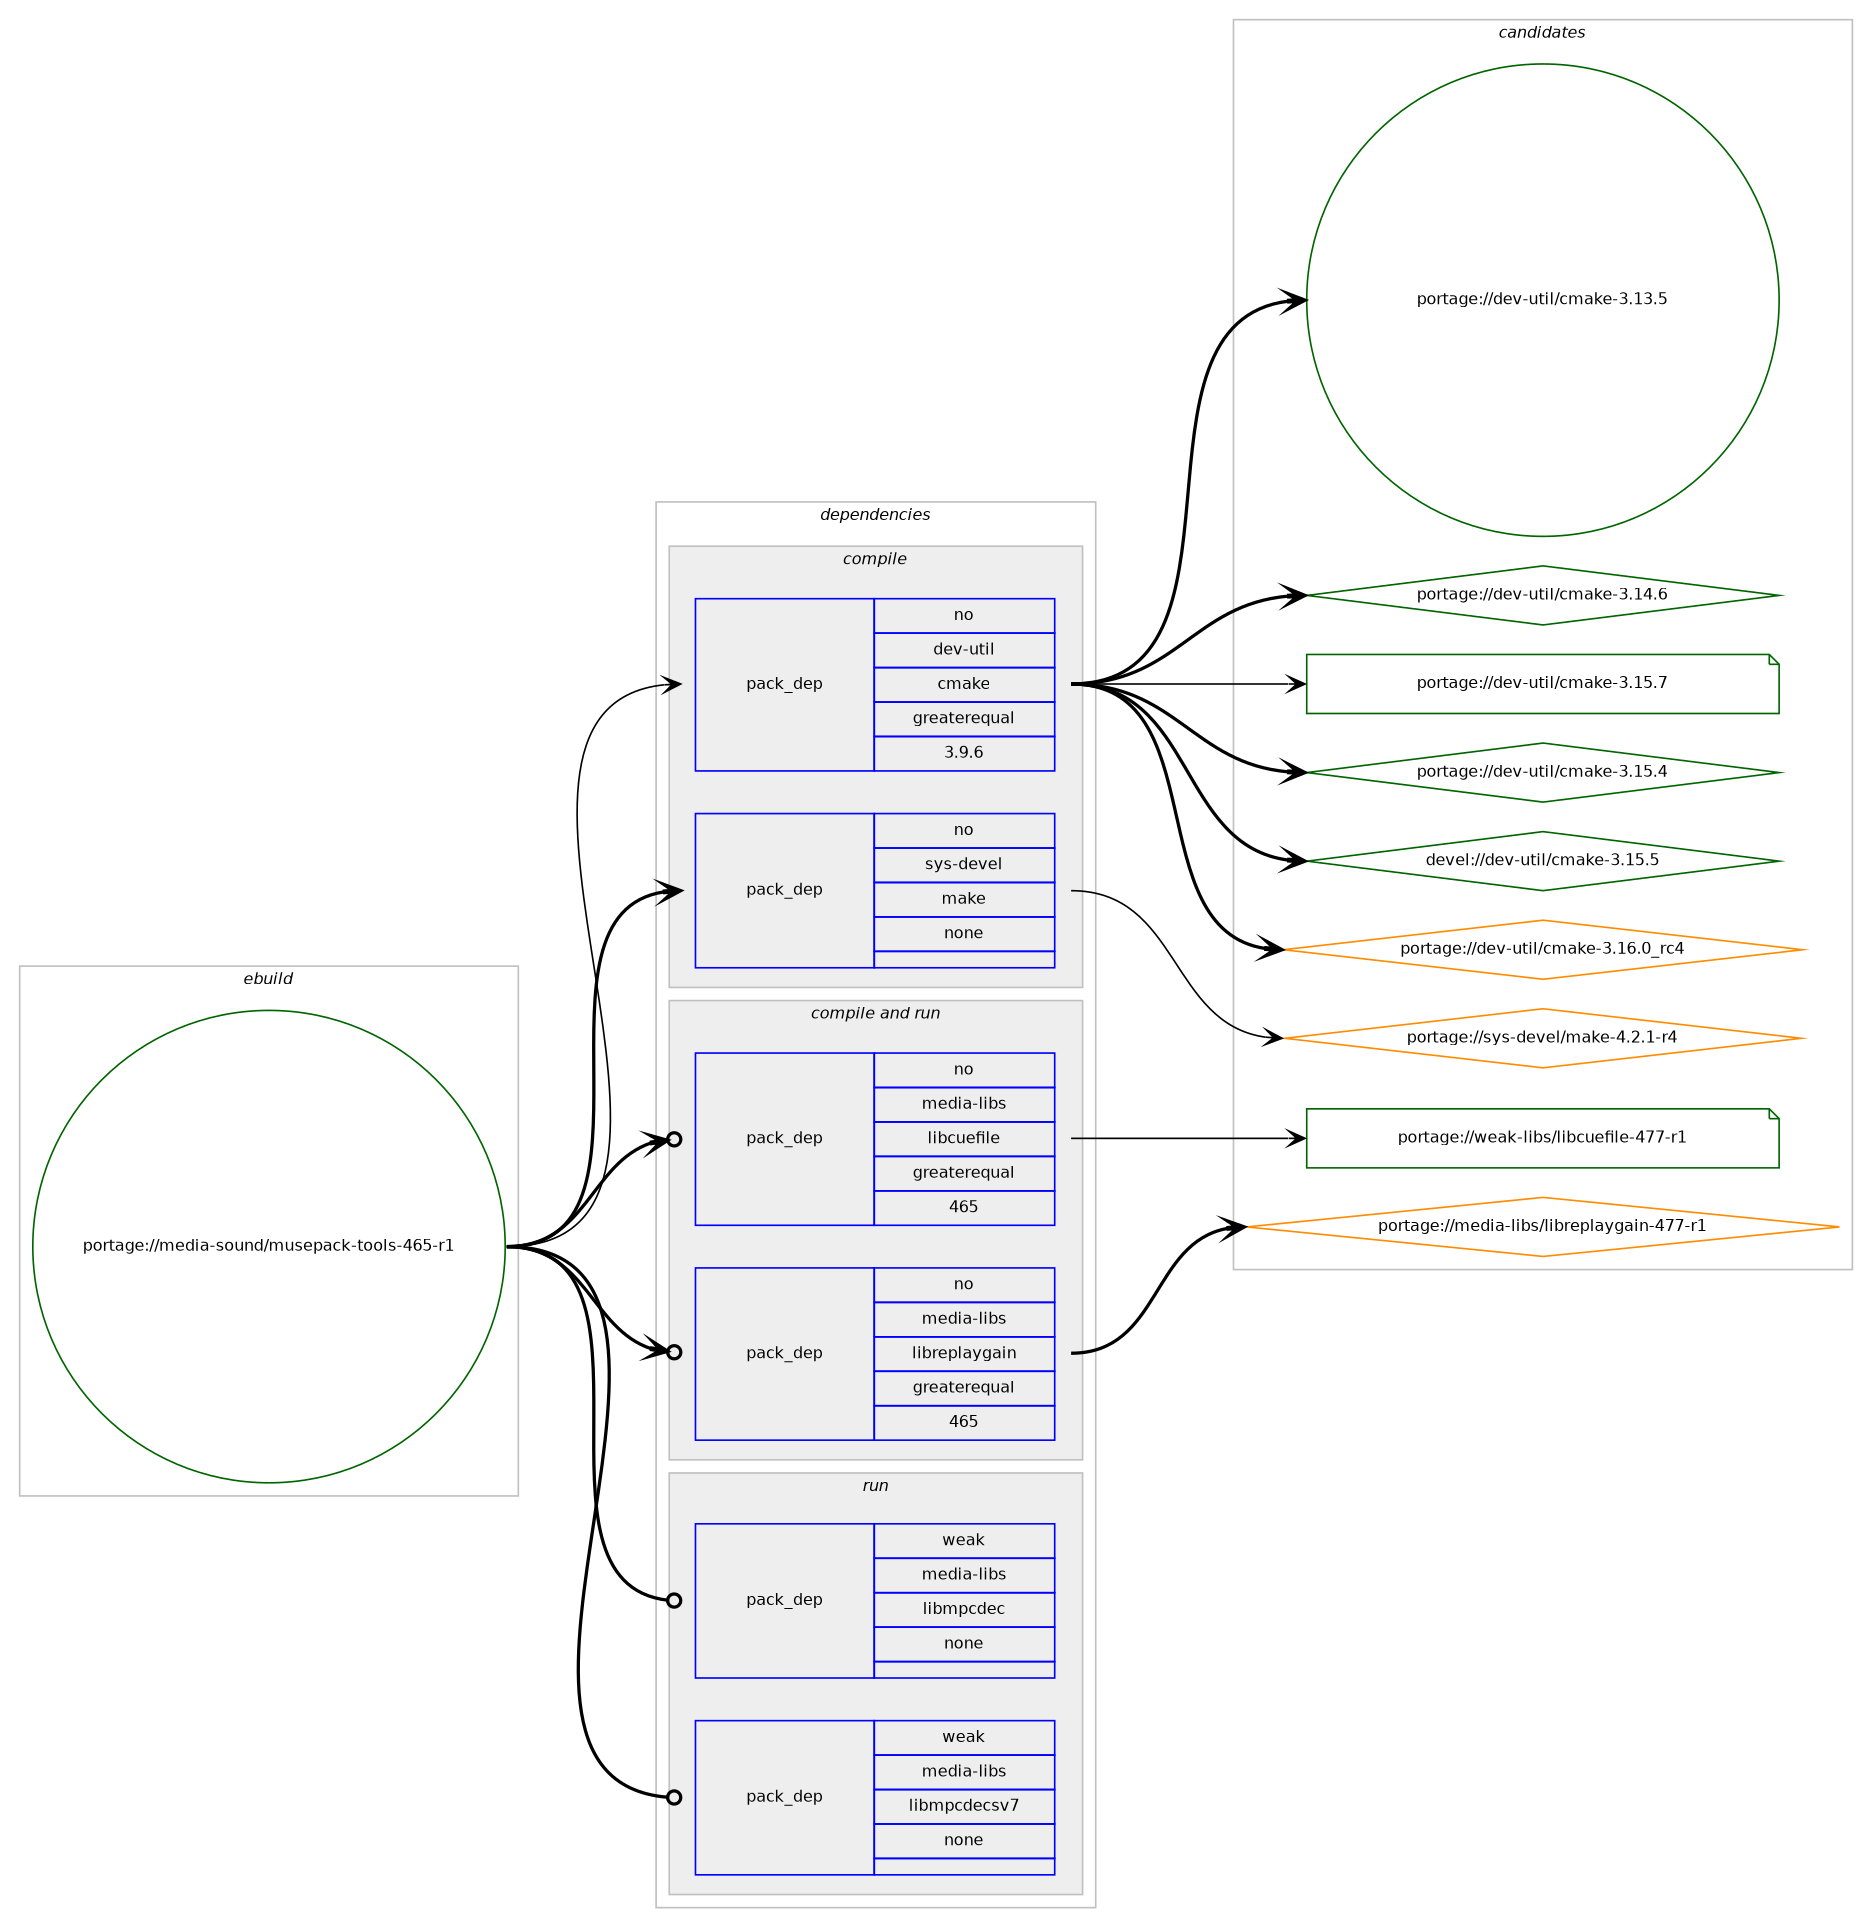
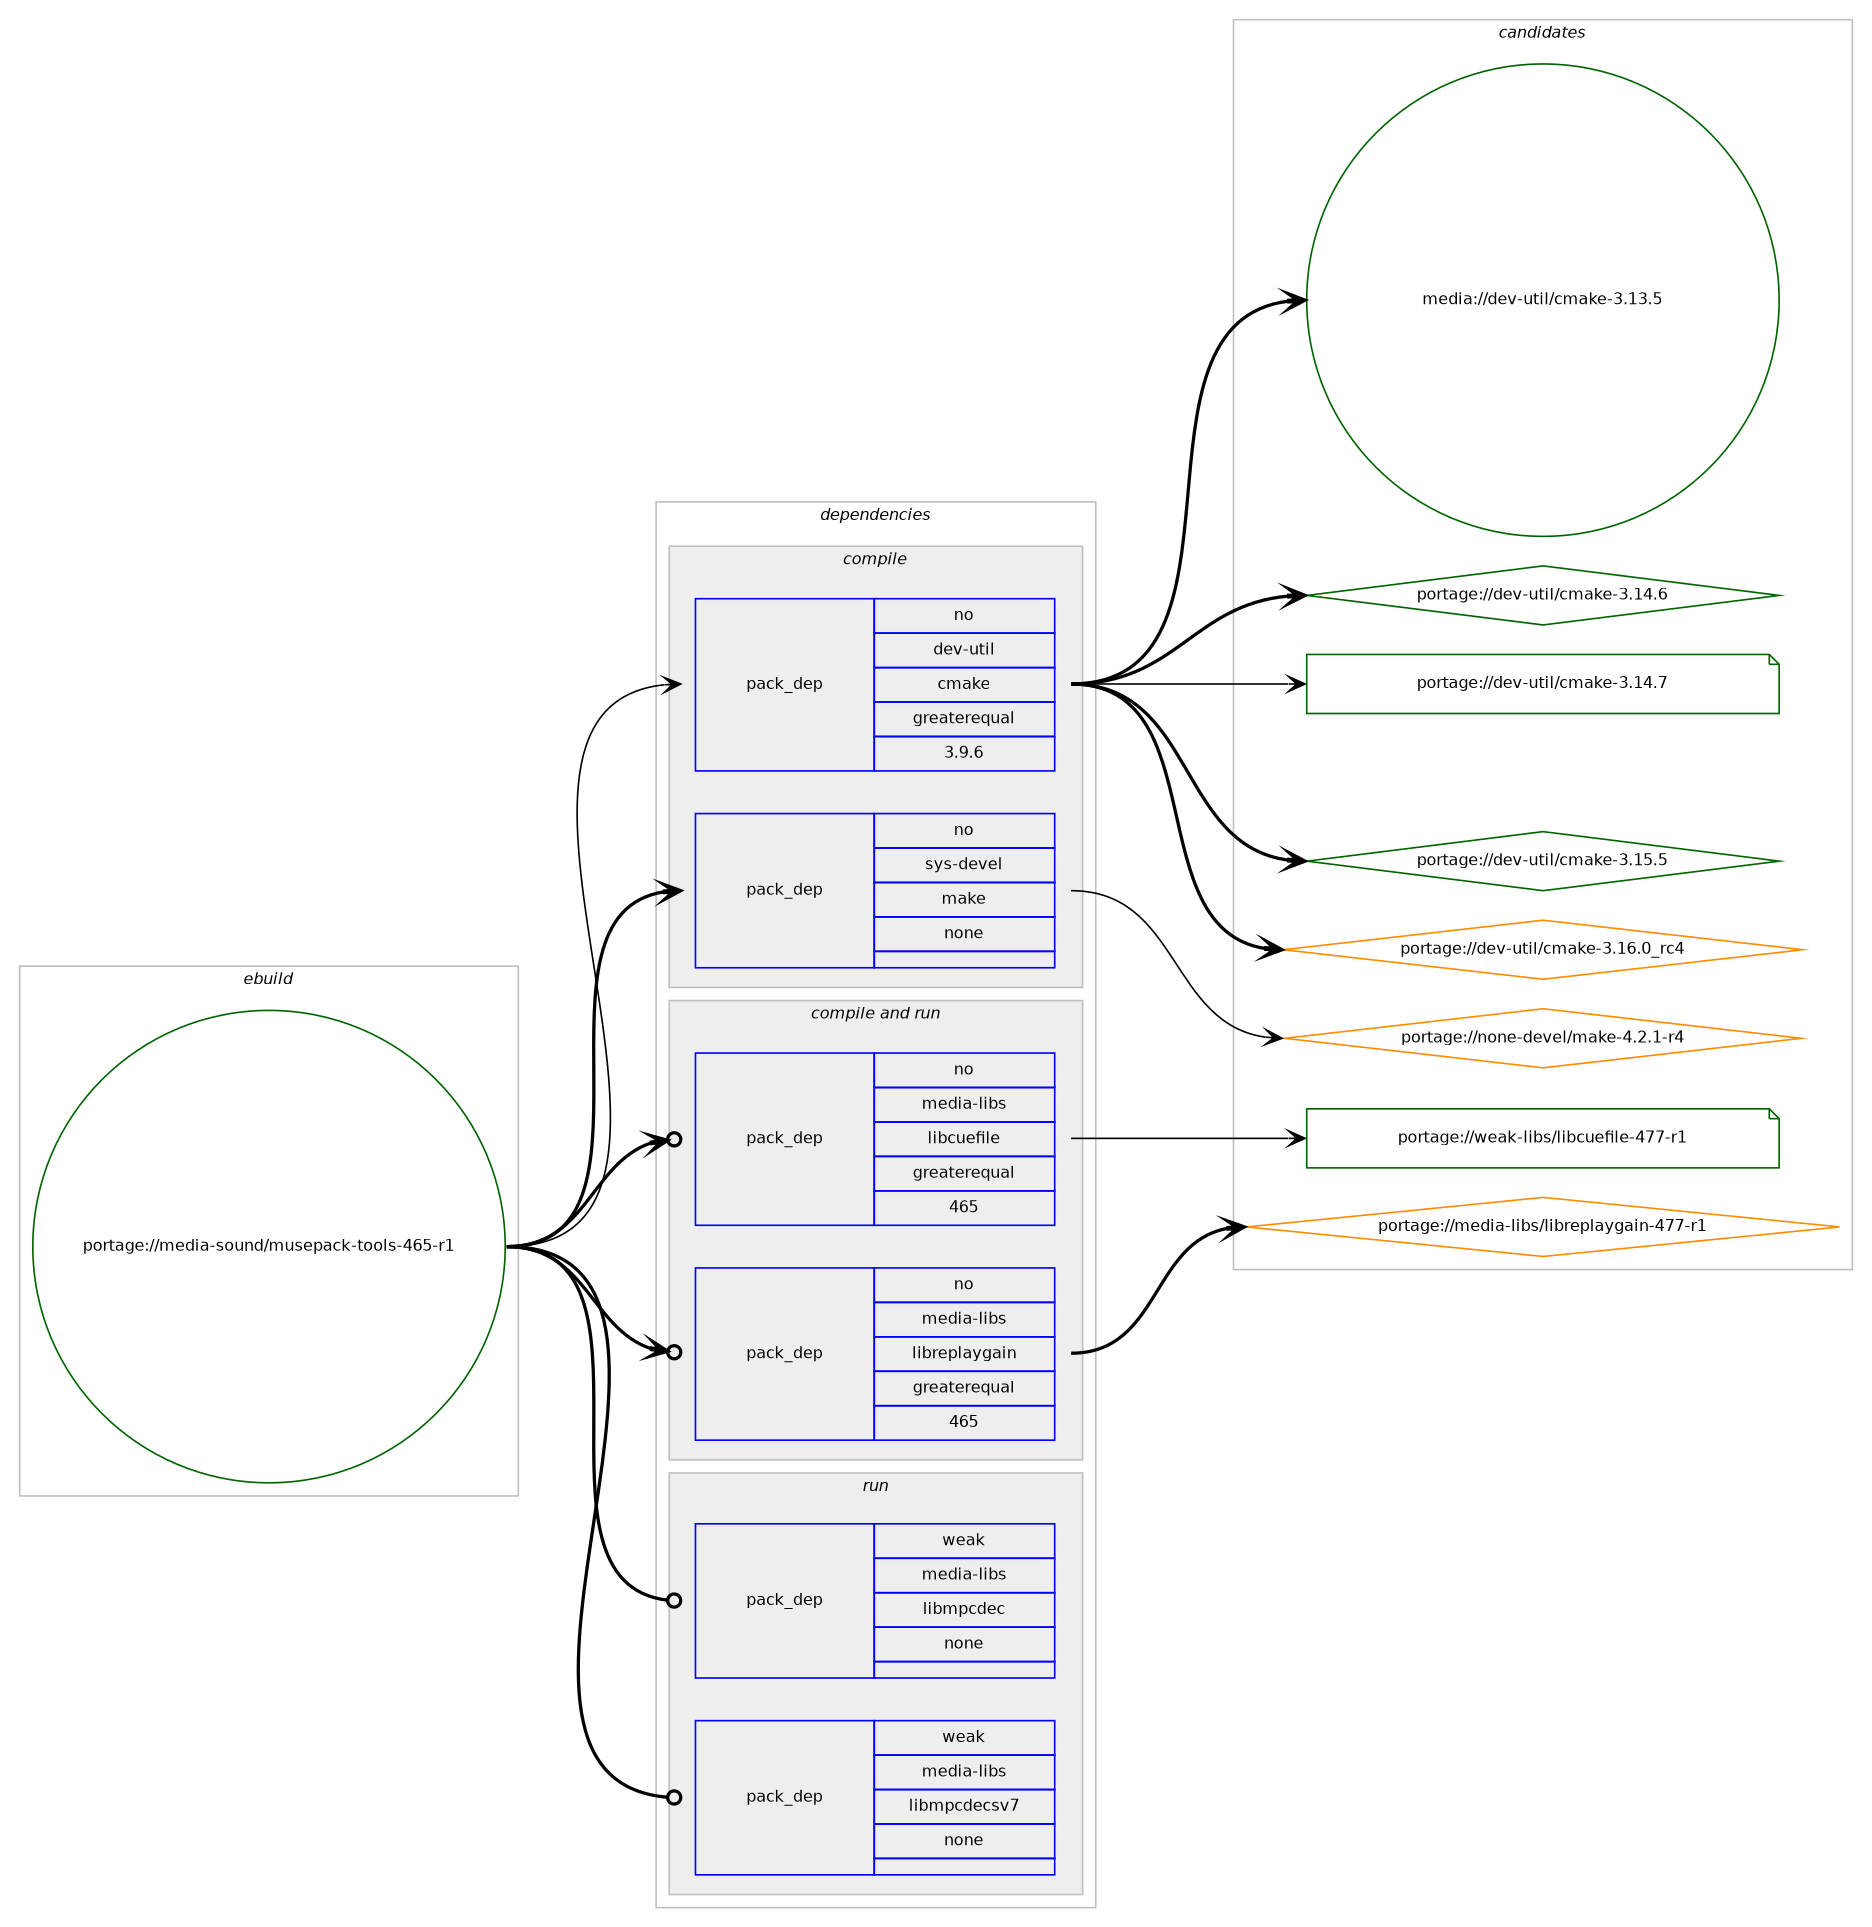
node "portage://dev-util/cmake-3.13.5": label "portage://dev-util/cmake-3.13.5" -> "media://dev-util/cmake-3.13.5"
node "portage://dev-util/cmake-3.15.7": label "portage://dev-util/cmake-3.15.7" -> "portage://dev-util/cmake-3.14.7"
node "portage://dev-util/cmake-3.15.4": removed
node "devel://dev-util/cmake-3.15.5": label "devel://dev-util/cmake-3.15.5" -> "portage://dev-util/cmake-3.15.5"
node "portage://sys-devel/make-4.2.1-r4": label "portage://sys-devel/make-4.2.1-r4" -> "portage://none-devel/make-4.2.1-r4"
